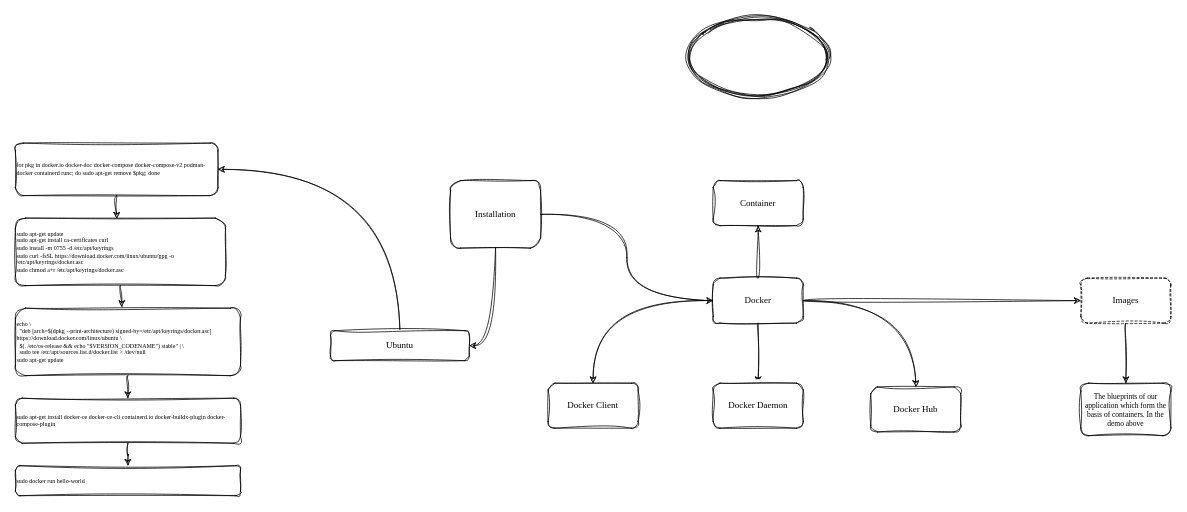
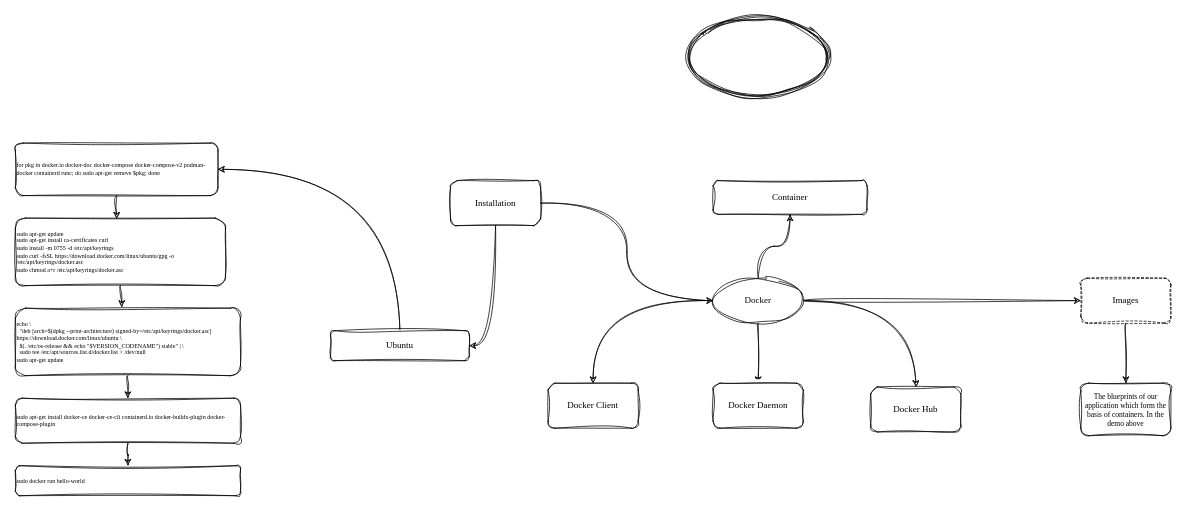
node "Container": size 90x45 -> 154x34
node "Installation": size 90x68 -> 90x45
node "Docker": shape rounded rectangle -> ellipse
